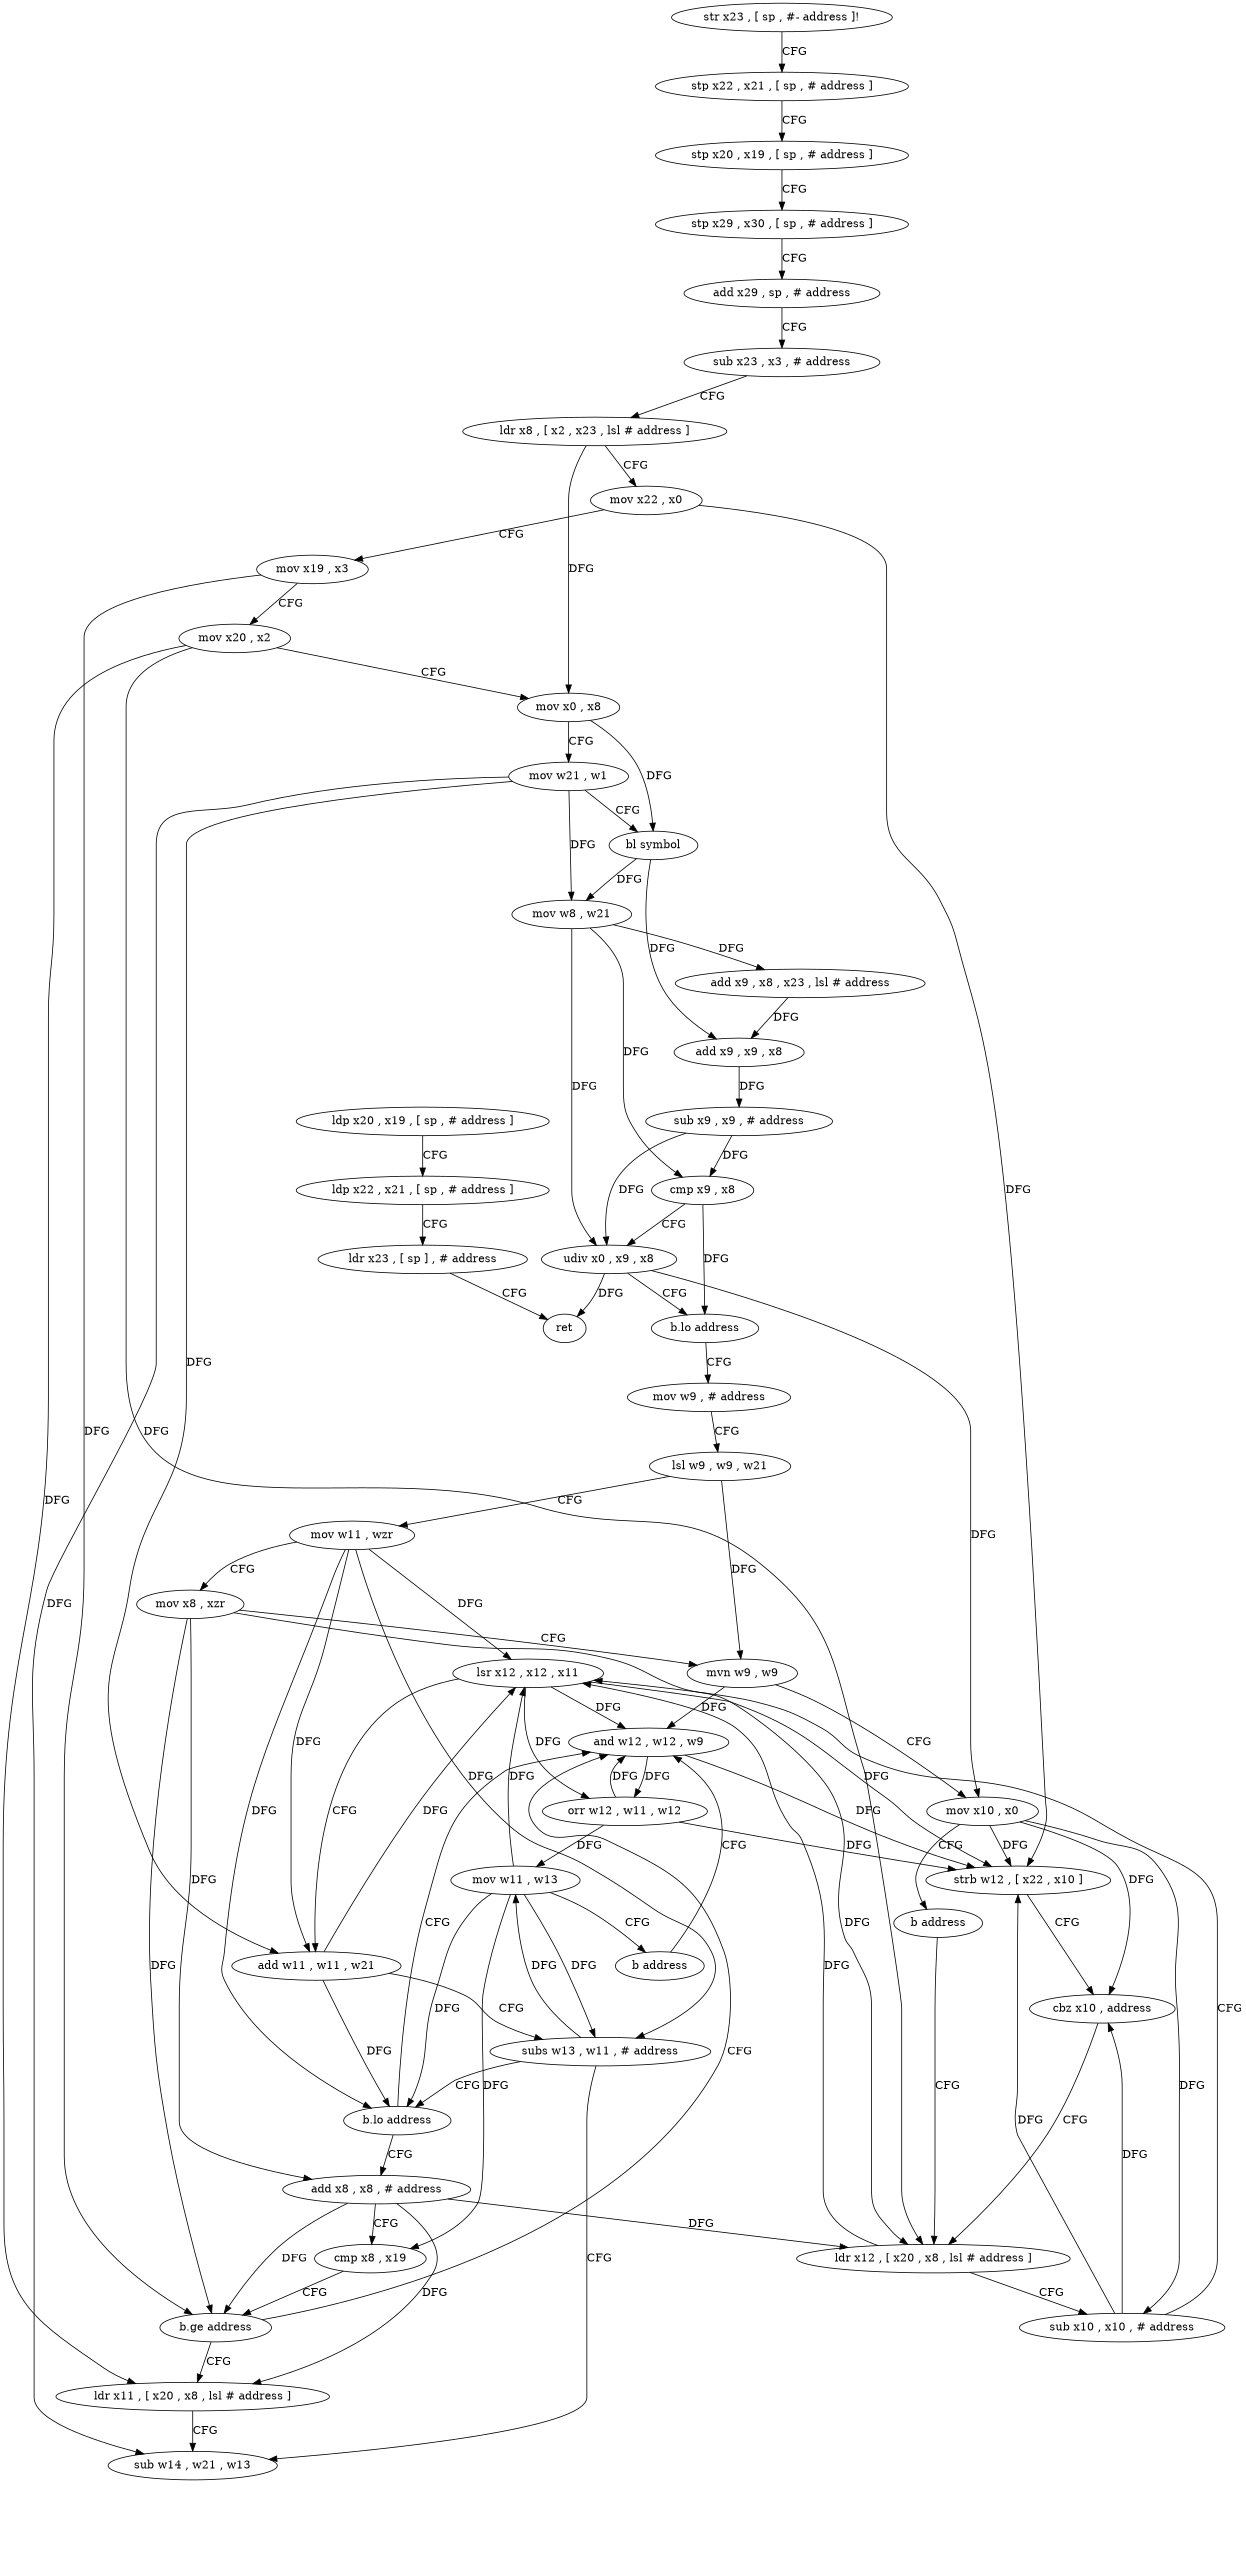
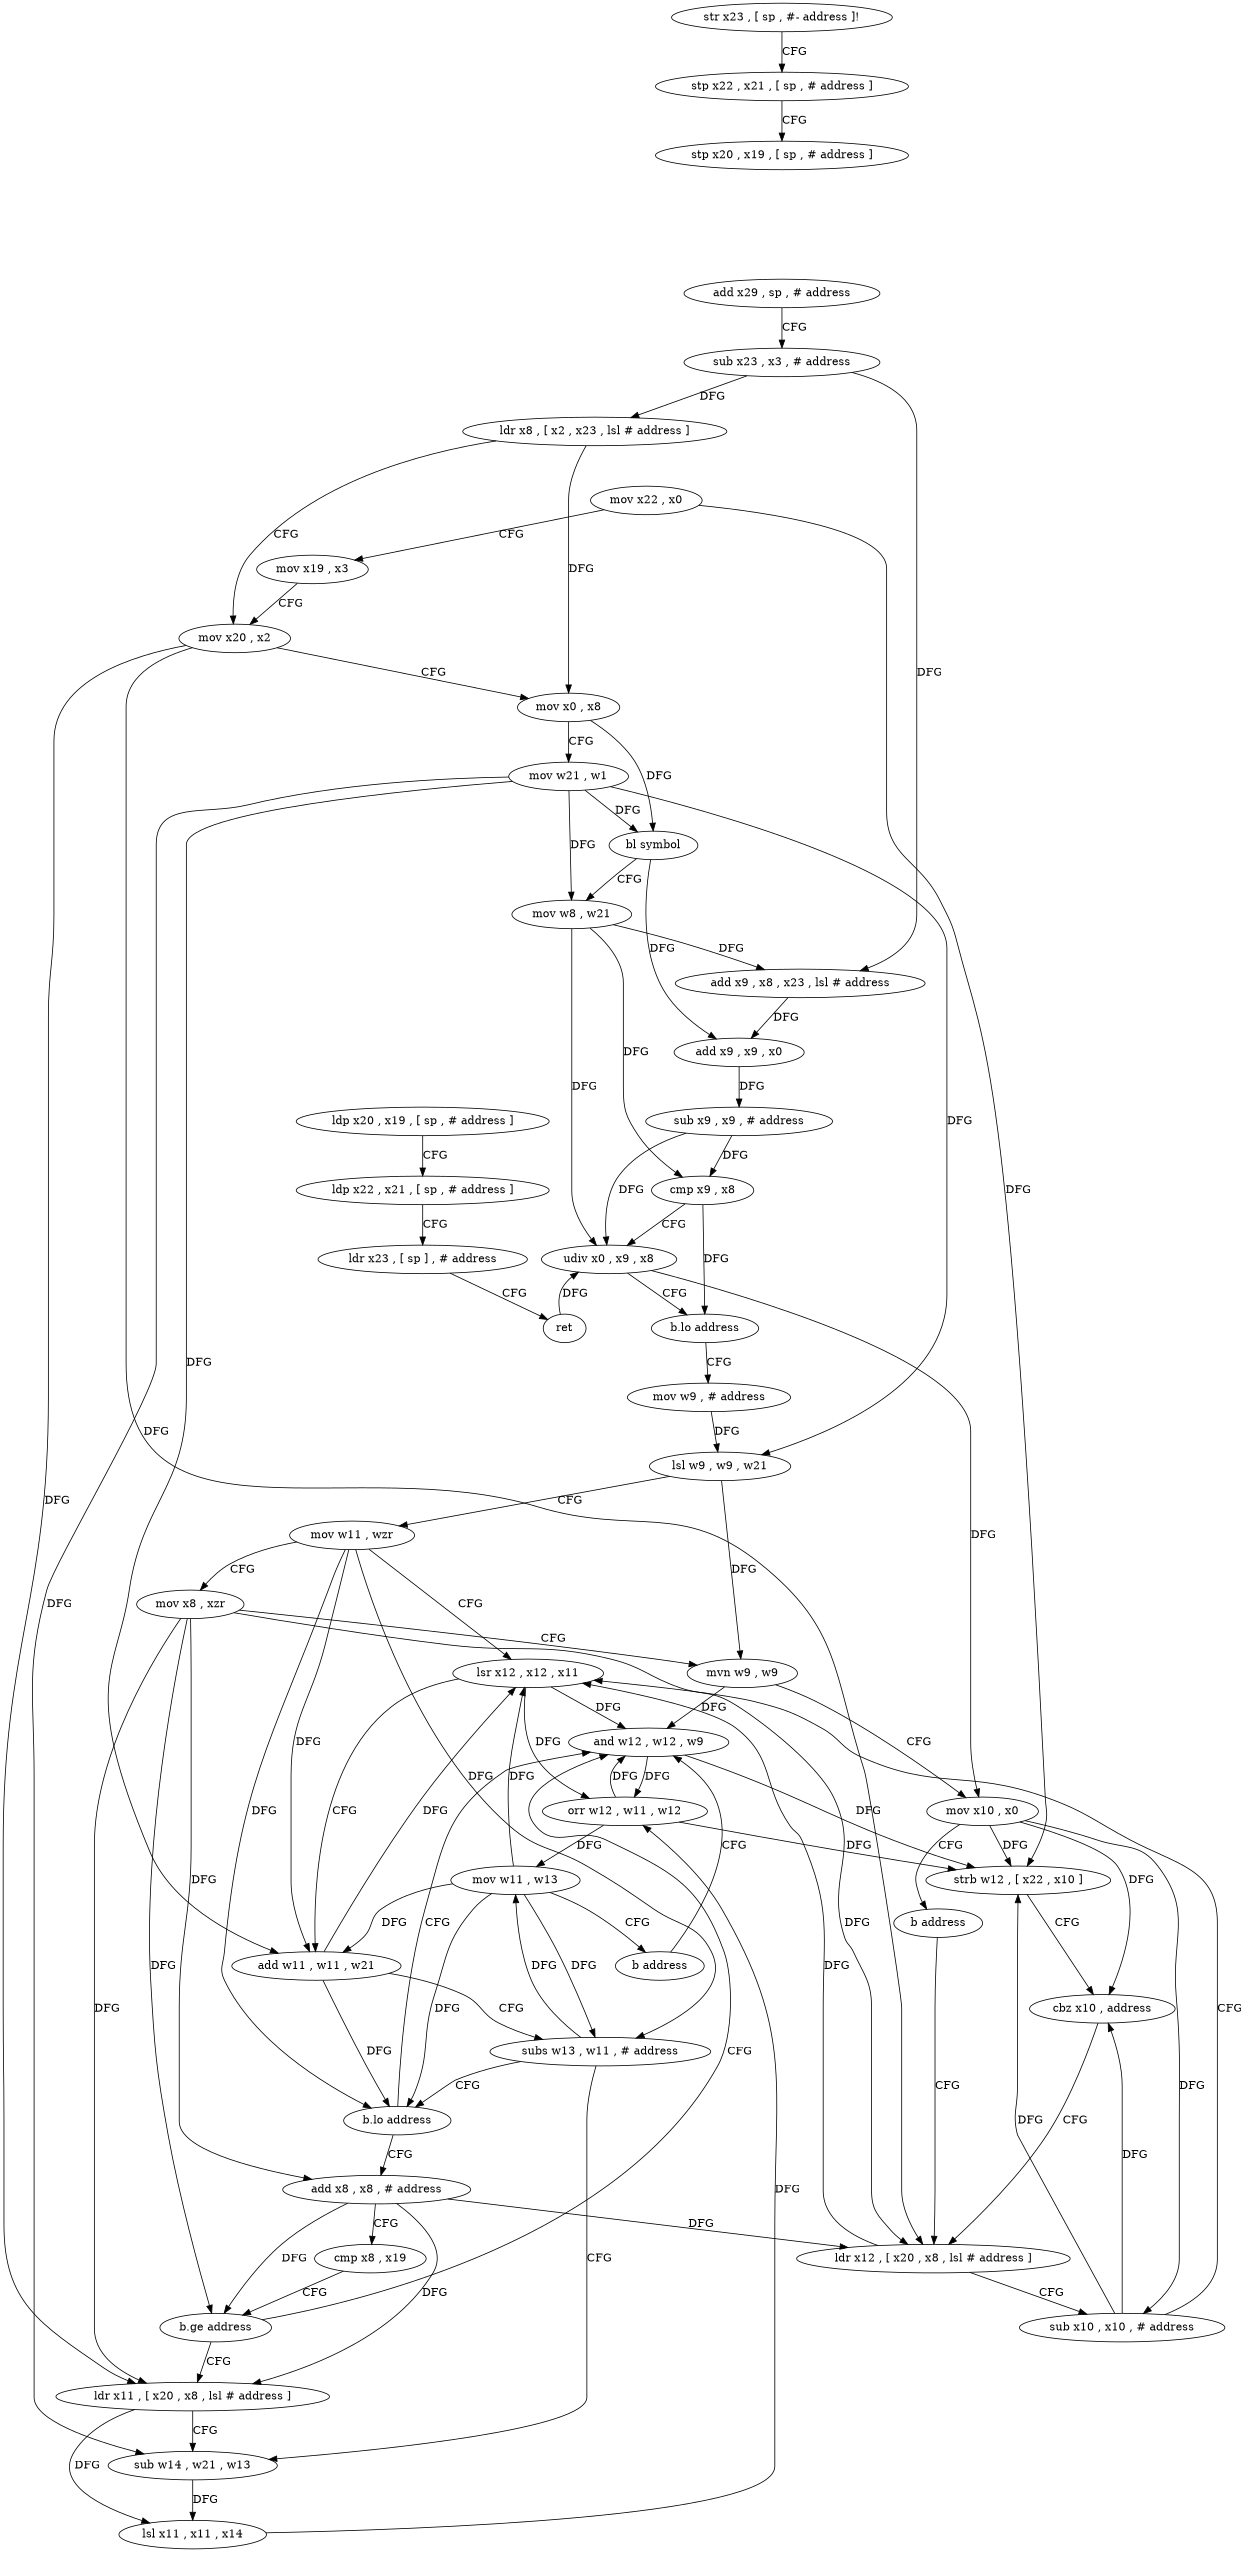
node "stp x29 , x30 , [ sp , # address ]": removed
edge "sub x23 , x3 , # address" -> "ldr x8 , [ x2 , x23 , lsl # address ]": label "CFG" -> "DFG"
edge "ldr x8 , [ x2 , x23 , lsl # address ]" -> "mov x22 , x0": now "ldr x8 , [ x2 , x23 , lsl # address ]" -> "mov x20 , x2"
edge "sub x23 , x3 , # address" -> "add x9 , x8 , x23 , lsl # address": added, label "DFG"
edge "mov w21 , w1" -> "bl symbol": label "CFG" -> "DFG"
edge "bl symbol" -> "mov w8 , w21": label "DFG" -> "CFG"
node "add x9 , x9 , x8": label "add x9 , x9 , x8" -> "add x9 , x9 , x0"
edge "mov w21 , w1" -> "lsl w9 , w9 , w21": added, label "DFG"
edge "udiv x0 , x9 , x8" -> "ret": reversed
edge "mov x19 , x3" -> "b.ge address": removed, label "DFG"
edge "mov w9 , # address" -> "lsl w9 , w9 , w21": label "CFG" -> "DFG"
edge "mov w11 , wzr" -> "lsr x12 , x12 , x11": label "DFG" -> "CFG"
edge "lsr x12 , x12 , x11" -> "strb w12 , [ x22 , x10 ]": removed, label "DFG"
edge "mov x8 , xzr" -> "ldr x11 , [ x20 , x8 , lsl # address ]": added, label "DFG"
edge "mov w11 , w13" -> "cmp x8 , x19": now "mov w11 , w13" -> "add w11 , w11 , w21"
node "lsl x11 , x11 , x14": added
